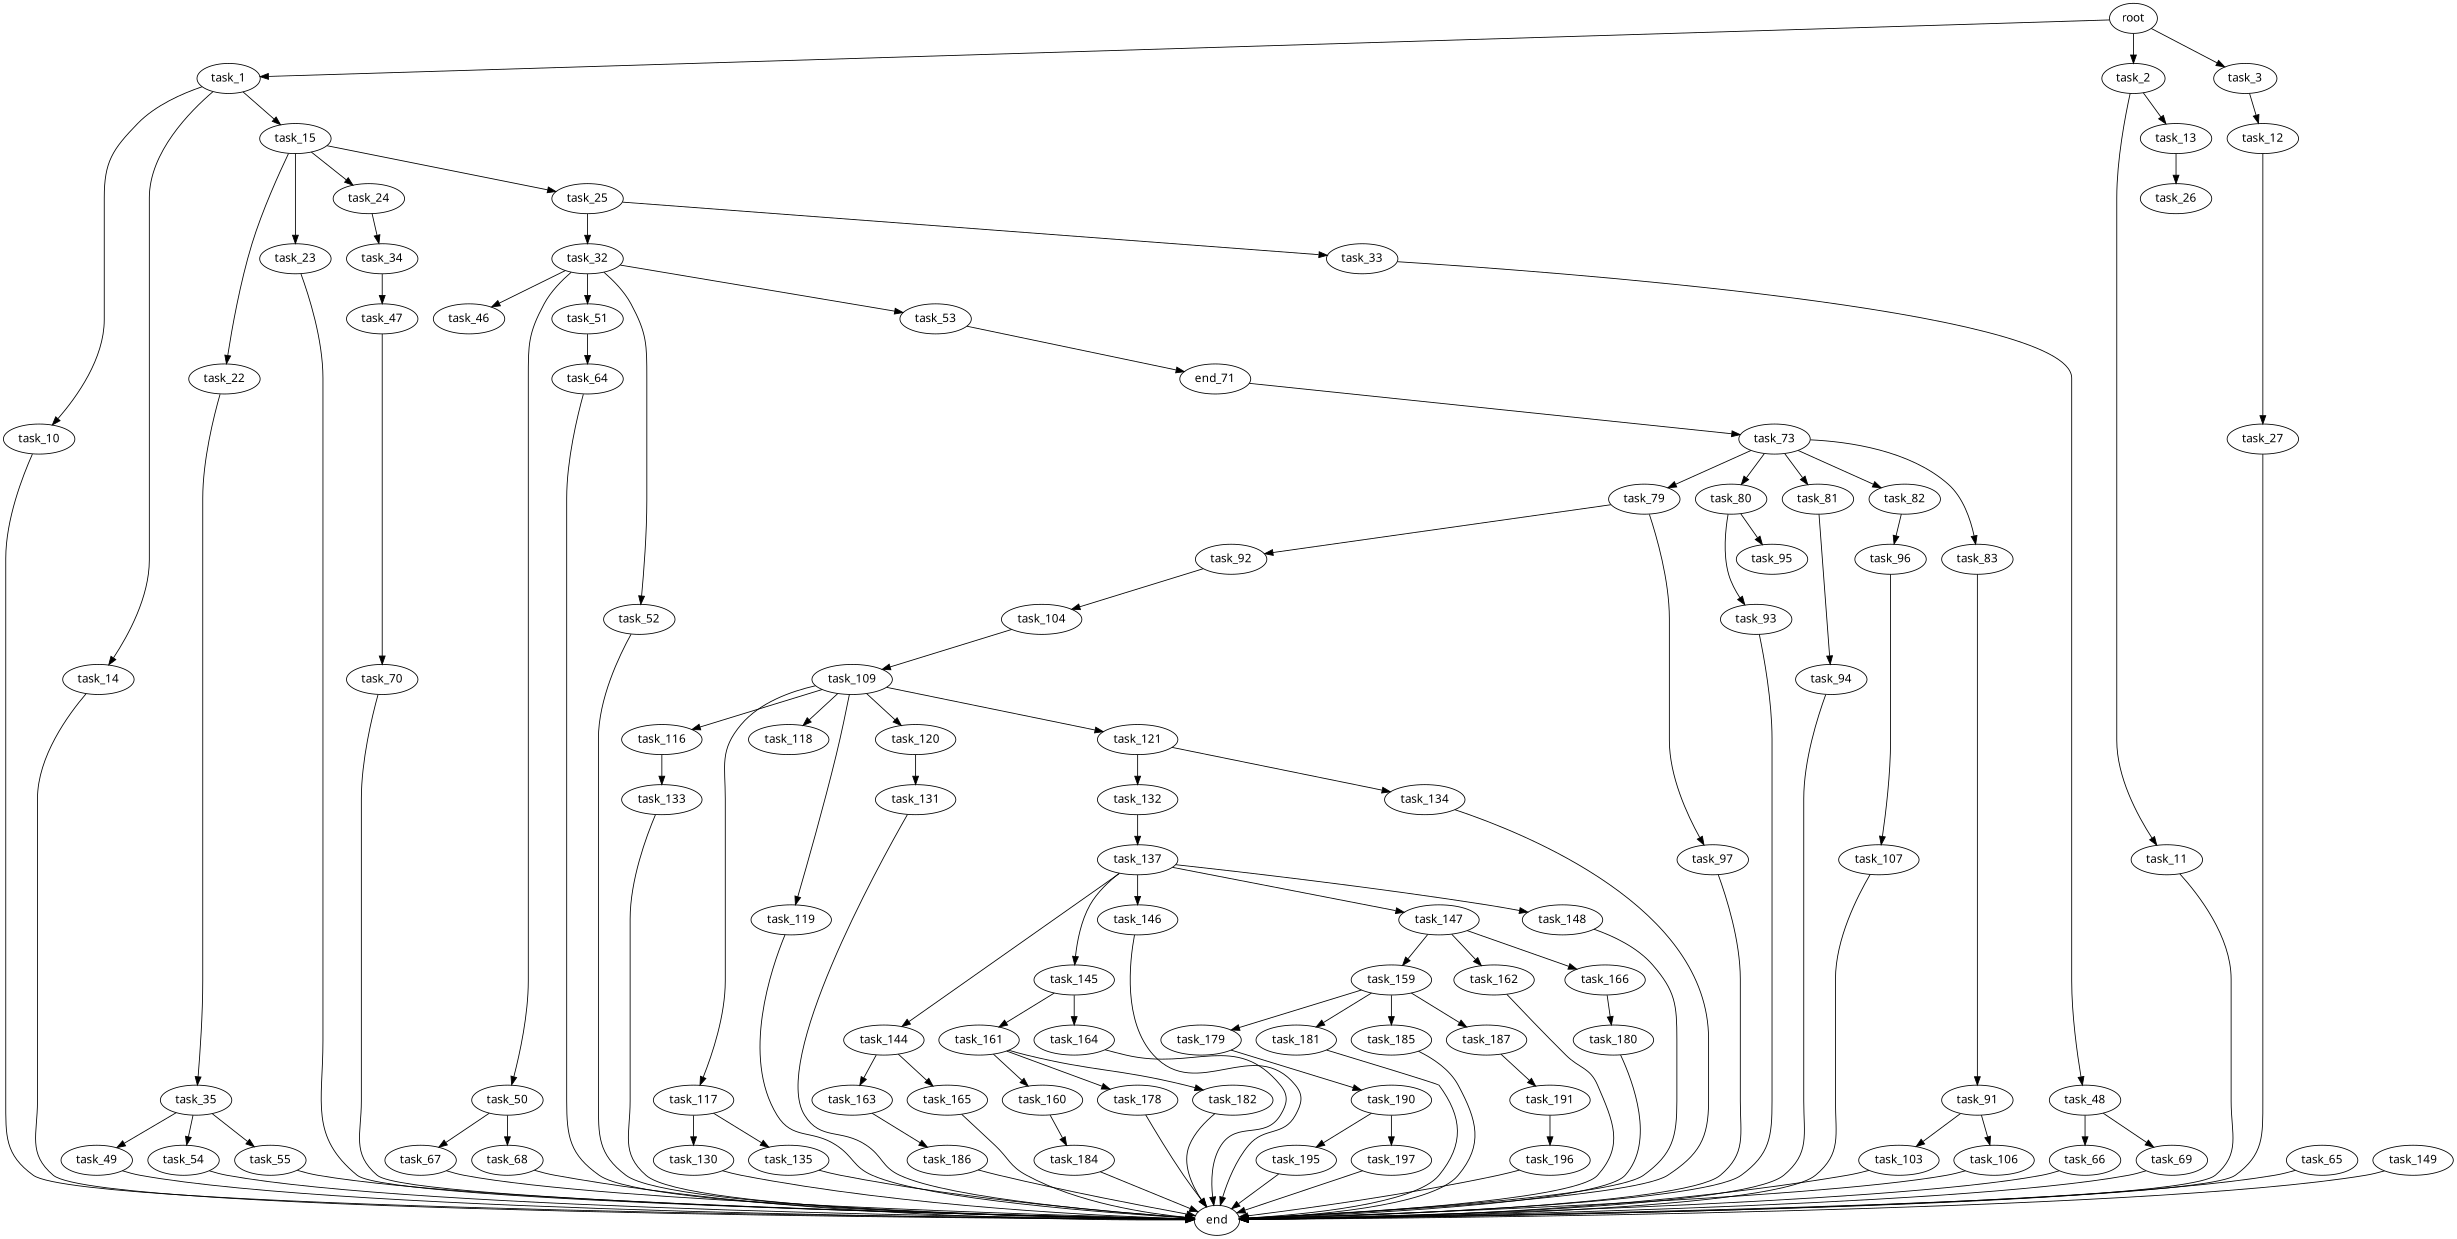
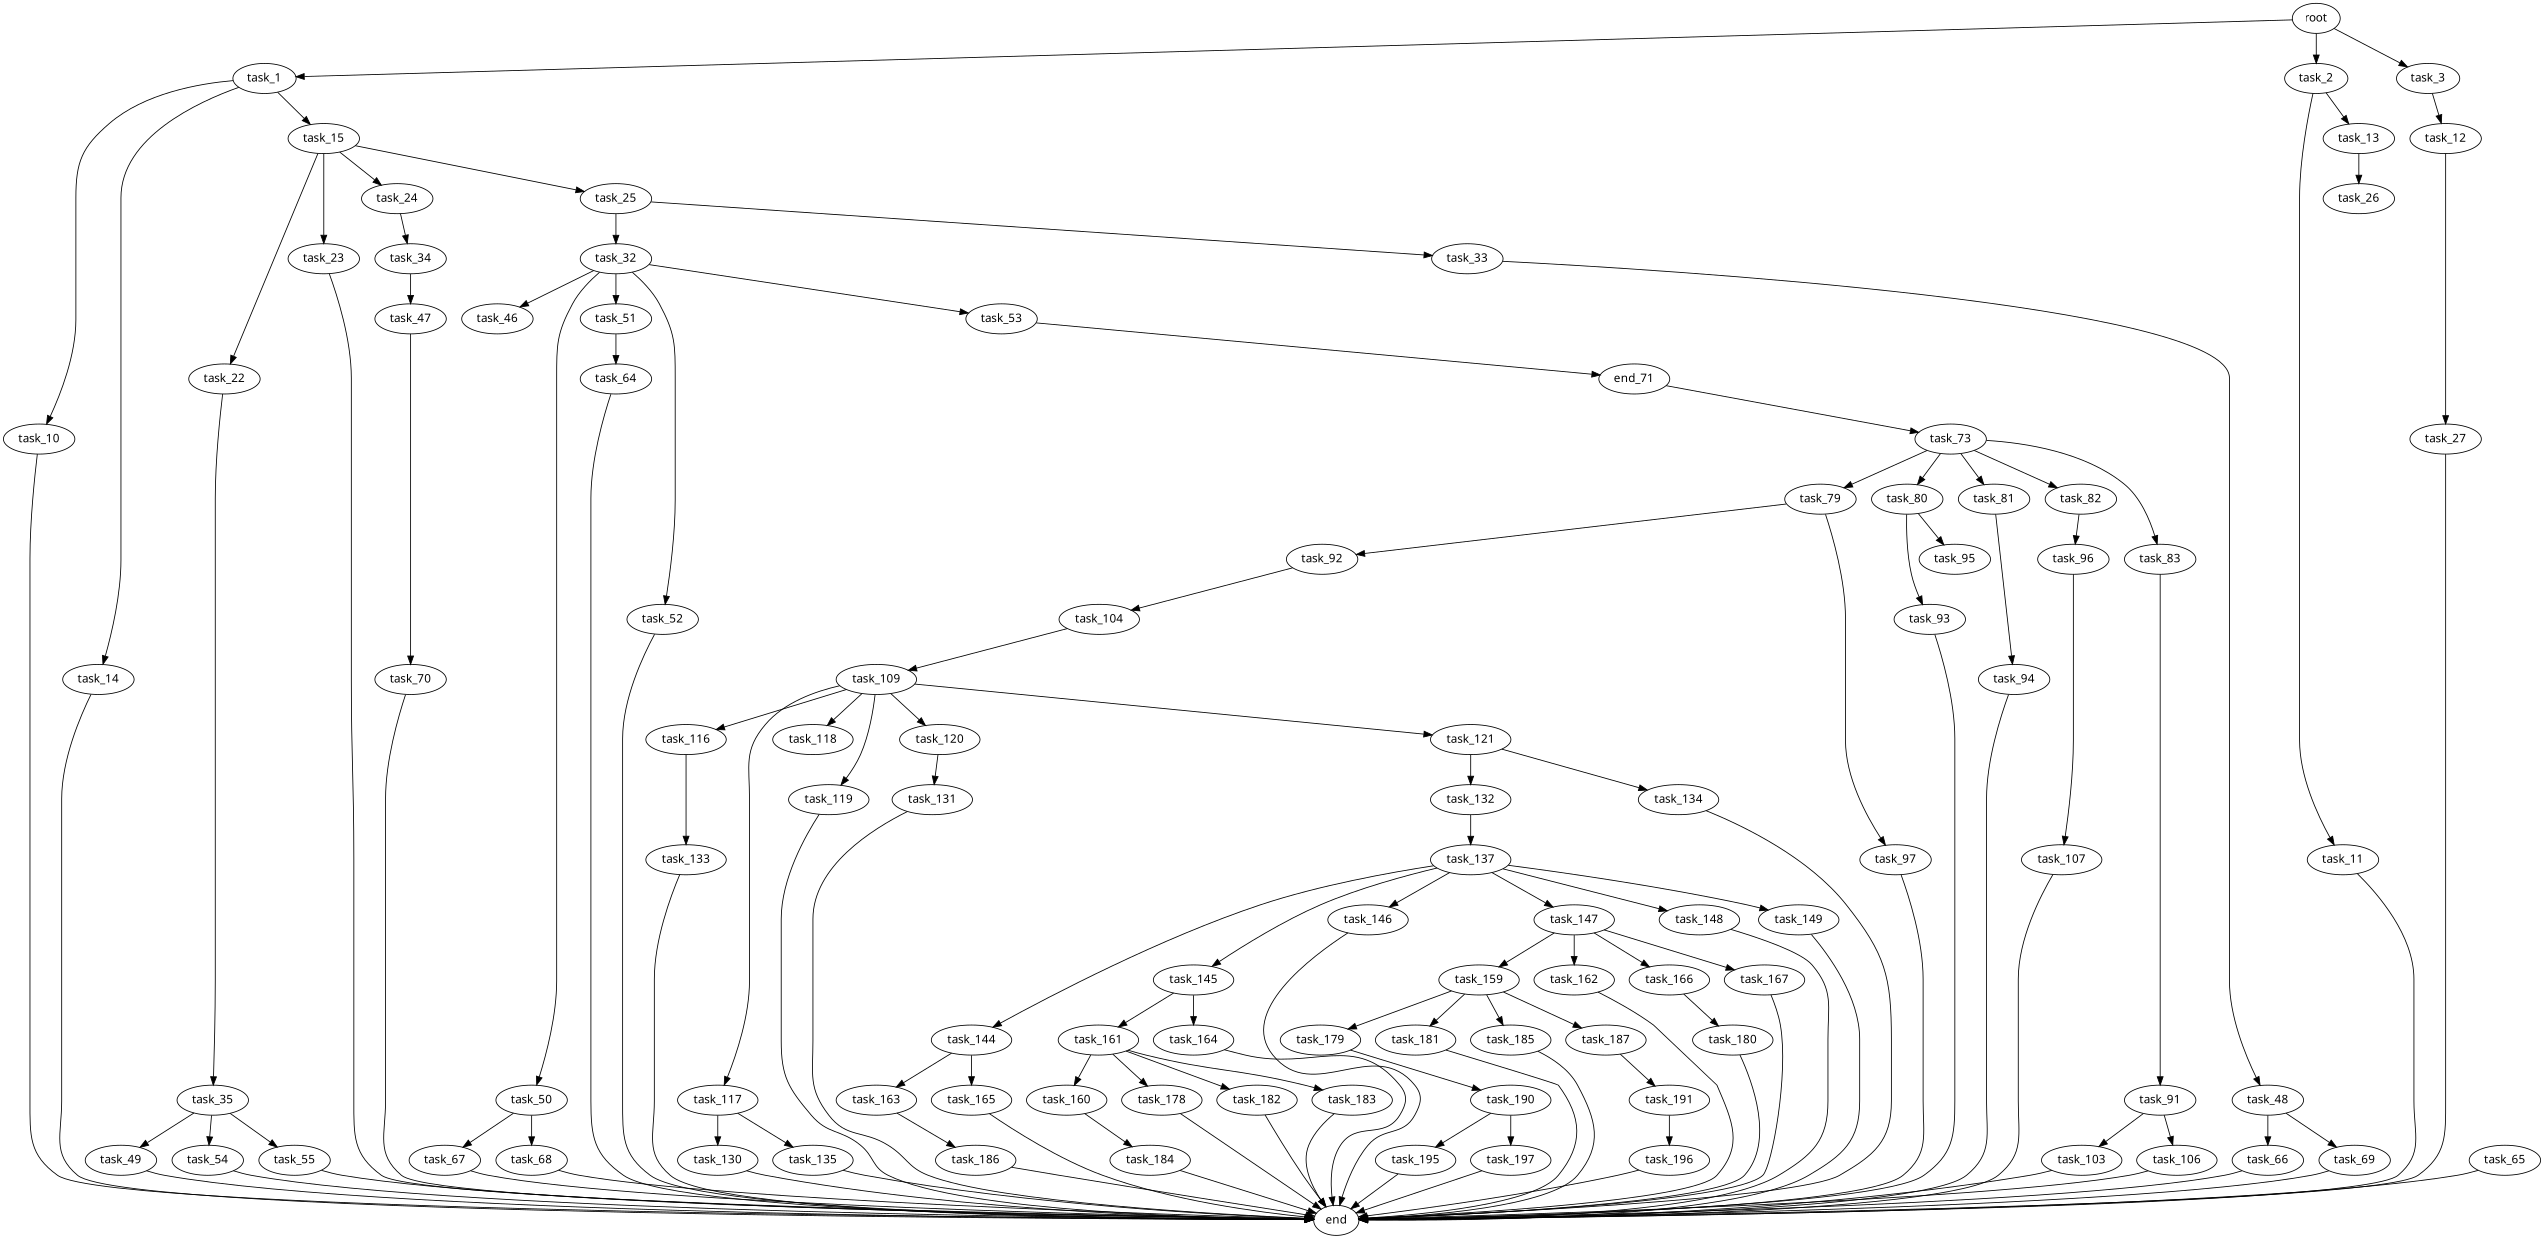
edge "task_137" -> "task_149": added
node "task_167": added
node "task_183": added
